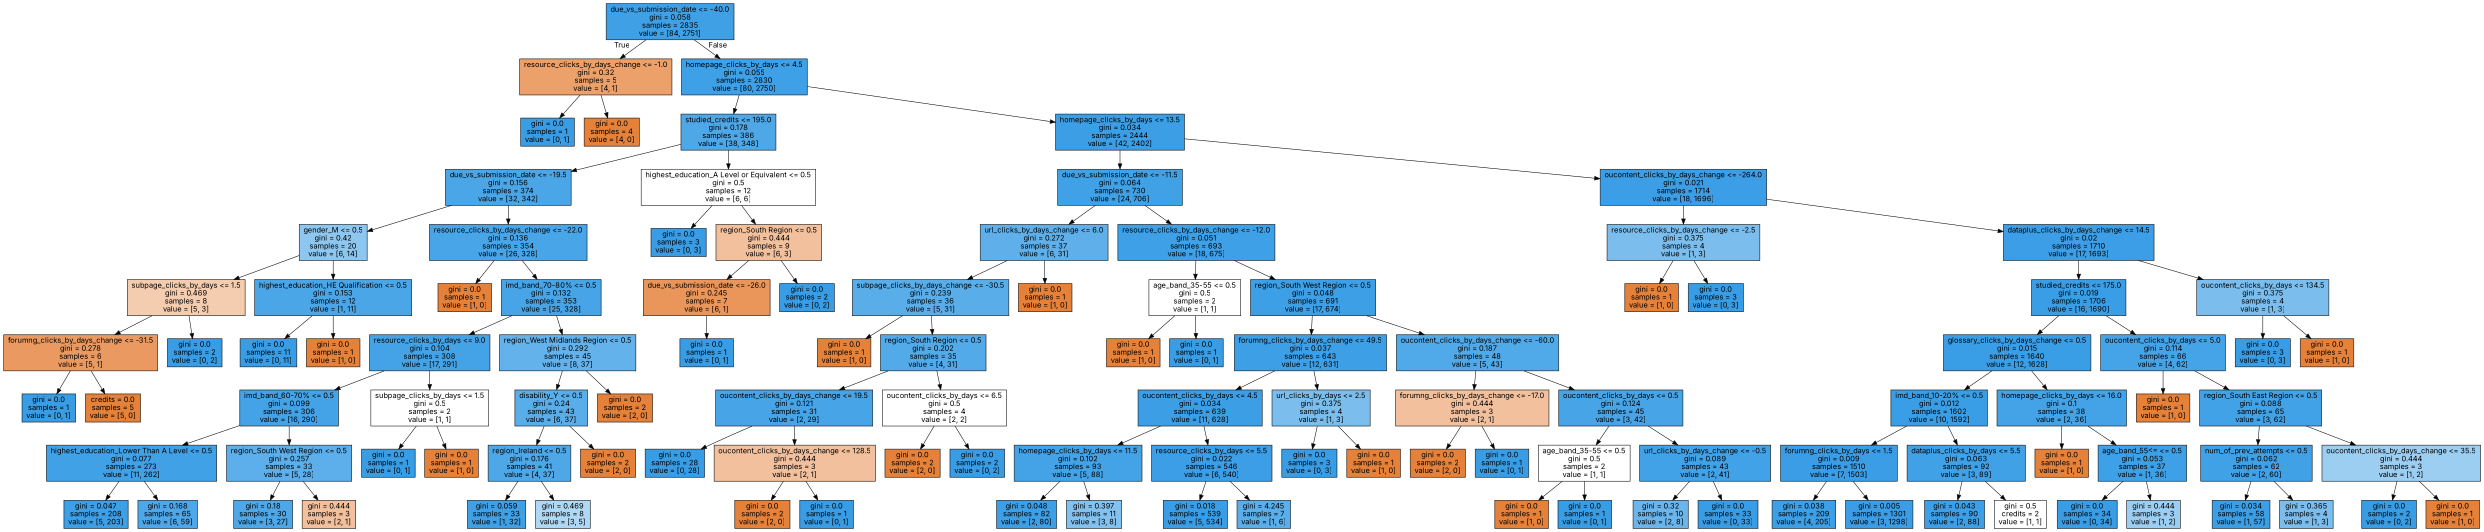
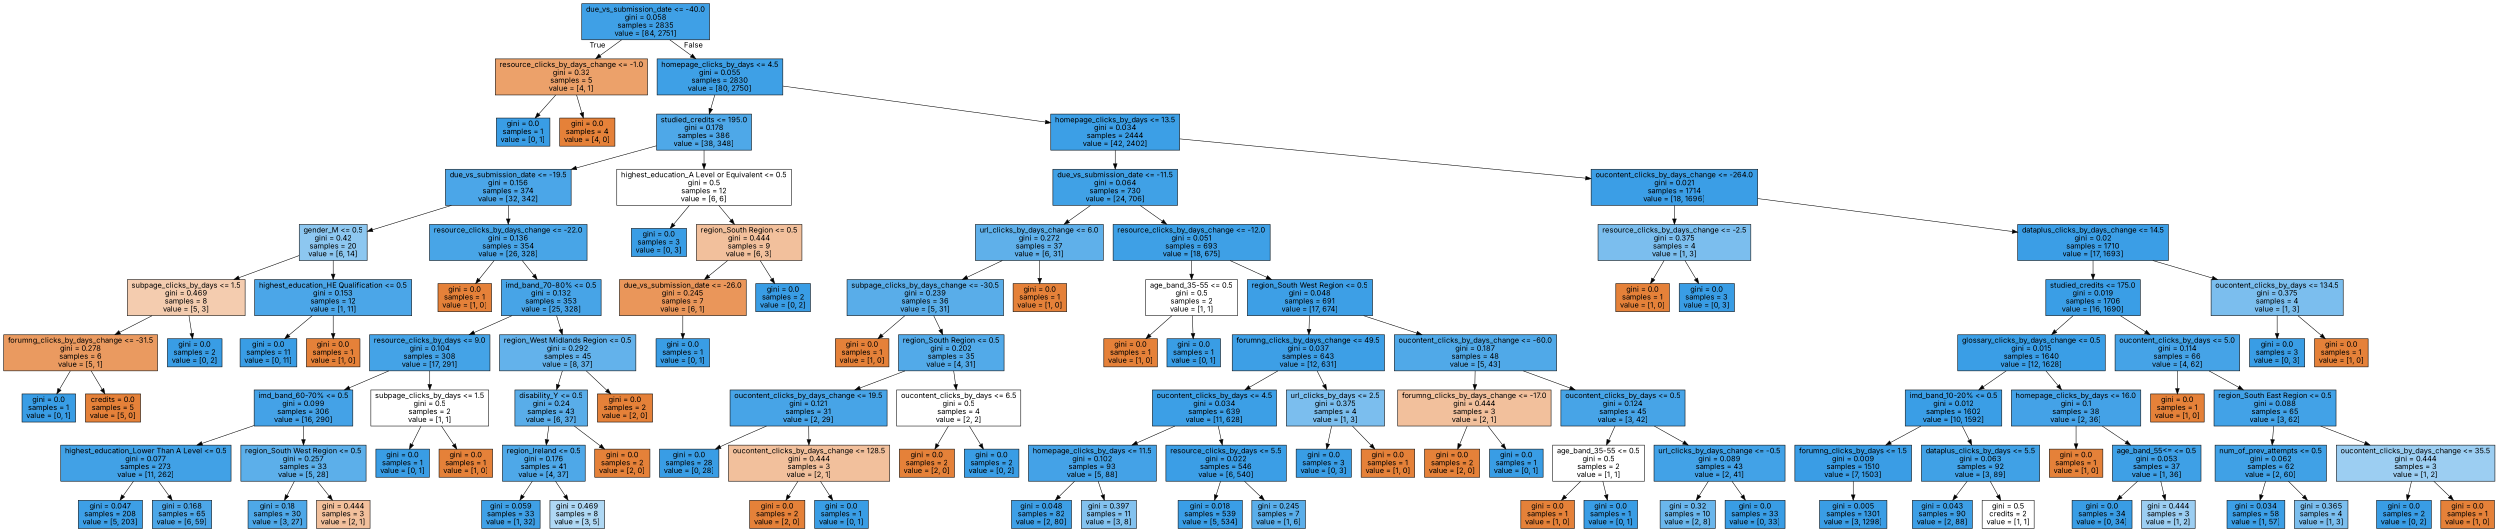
node "gini = 4.245 samples = 7 value = [1, 6]": label "gini = 4.245 samples = 7 value = [1, 6]" -> "gini = 0.245 samples = 7 value = [1, 6]"
node "gini = 0.038 samples = 209 value = [4, 205]": removed
